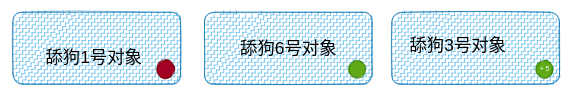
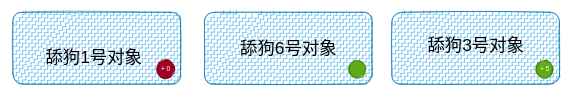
node "舔狗3号对象": moved (458, 45) -> (476, 45)
node "+ 0": added
